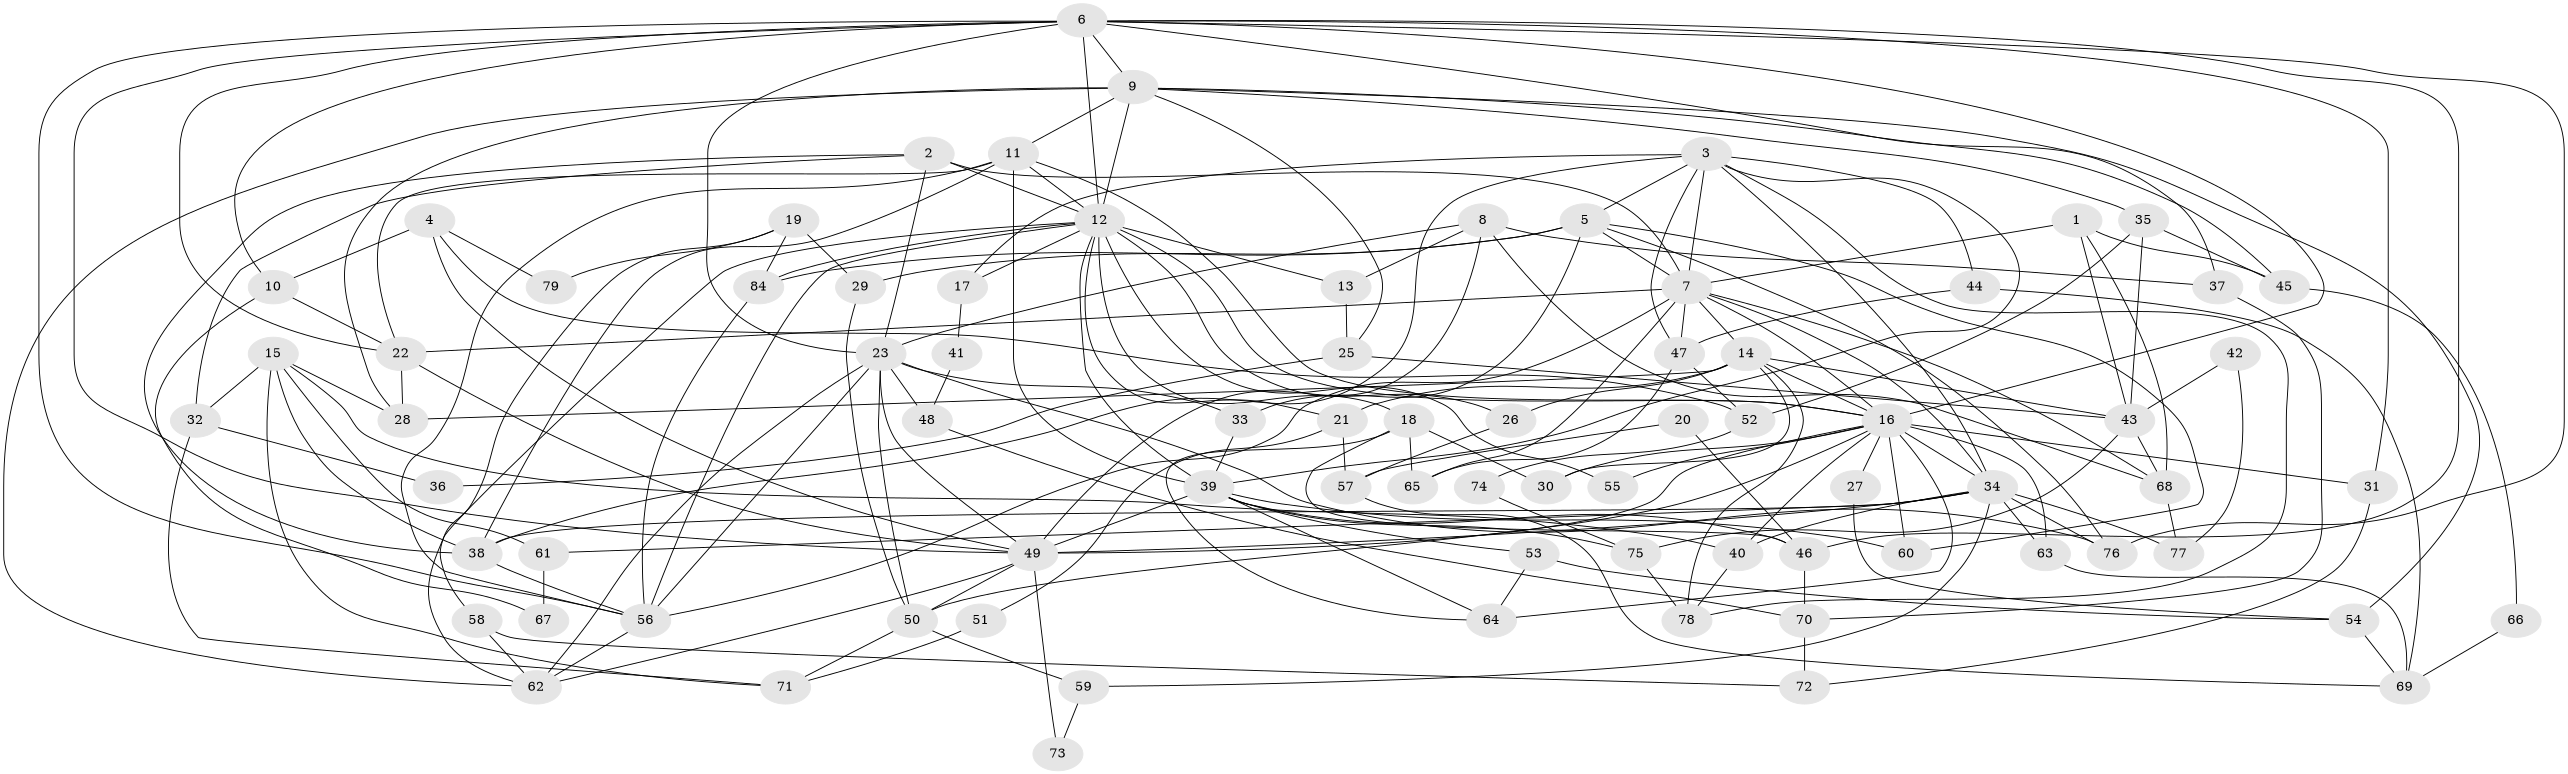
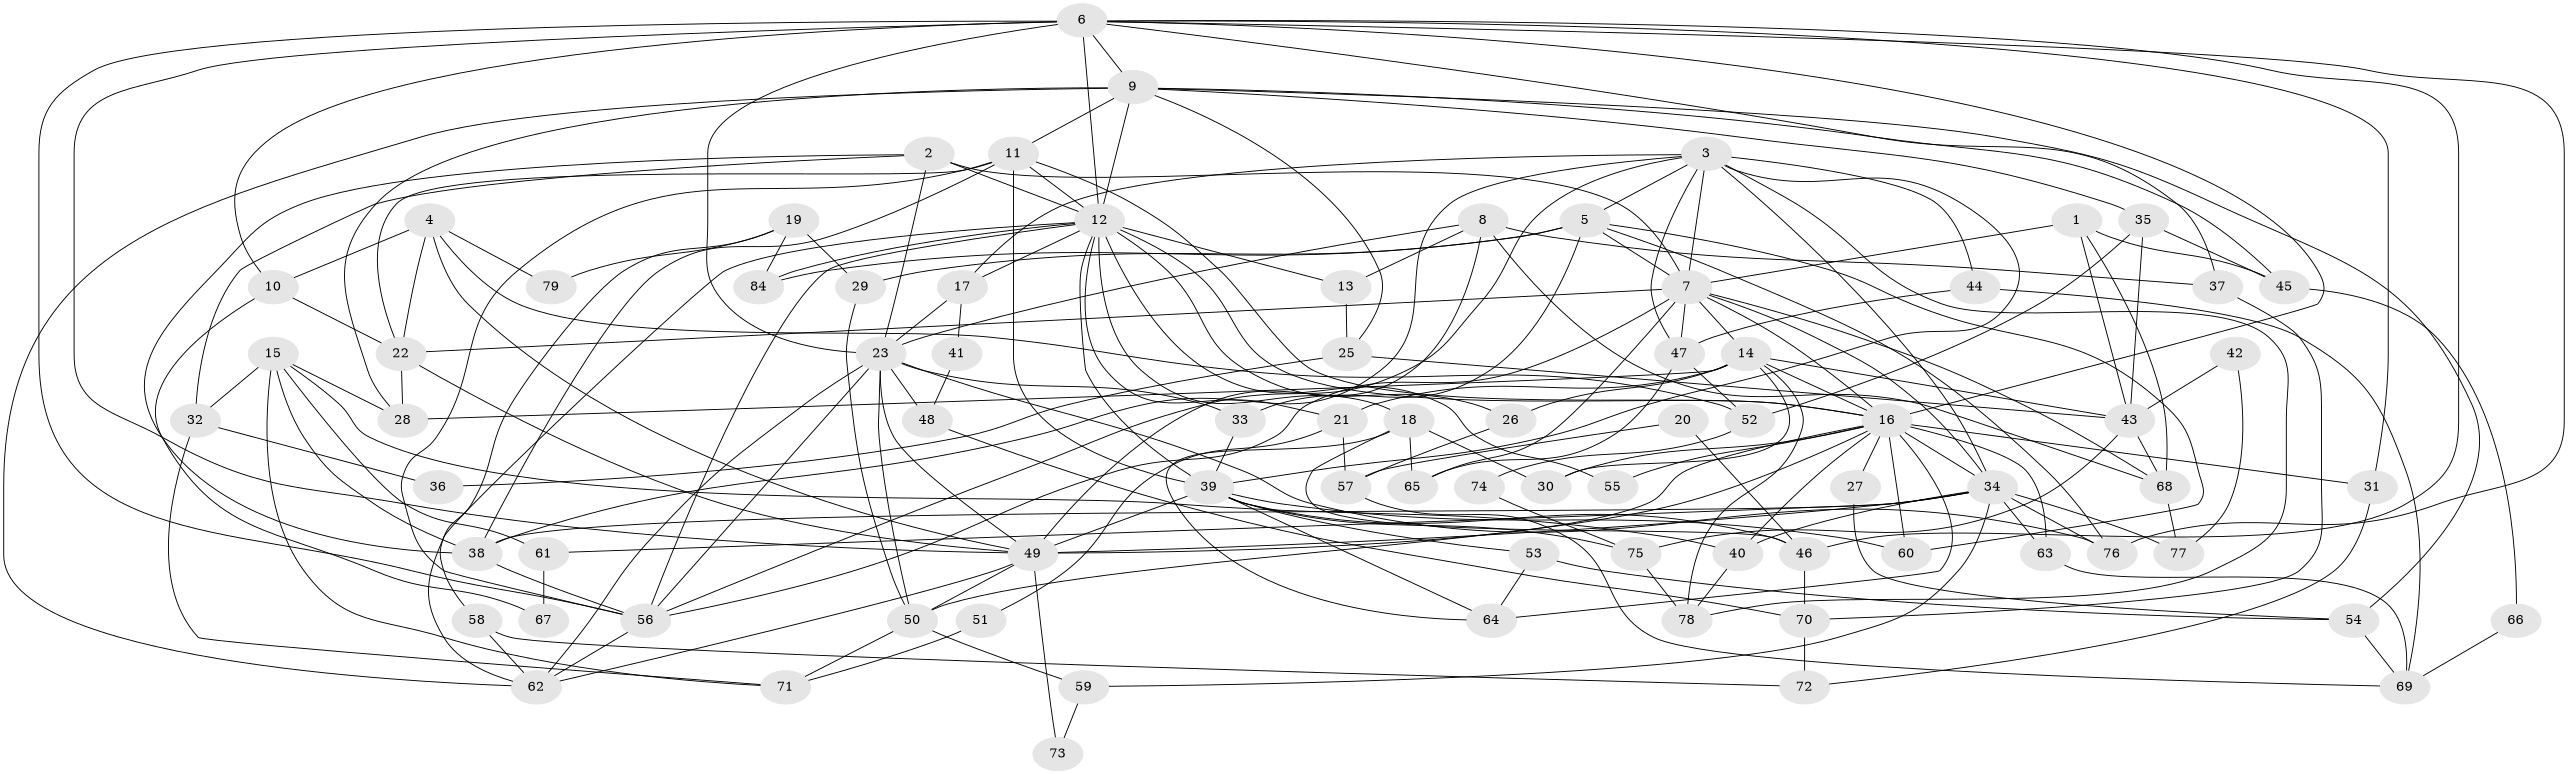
edge "6" -- "22": now "4" -- "22"
edge "17" -- "23": added
edge "84" -- "56": now "3" -- "56"
